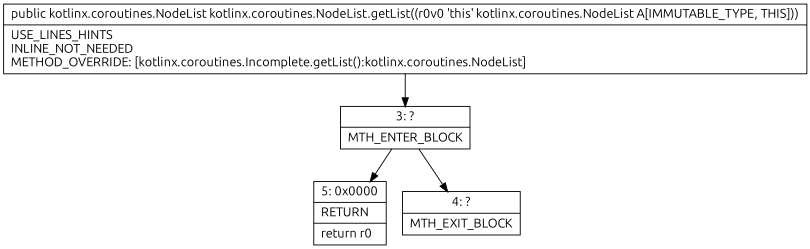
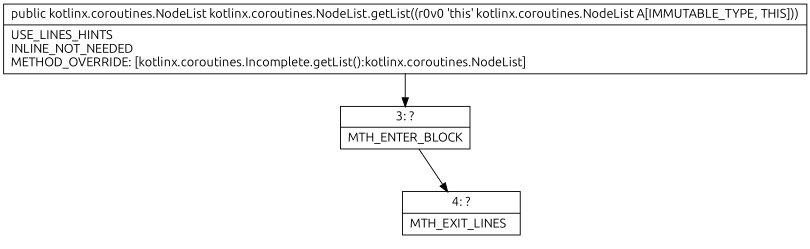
node "5: 0x0000": removed
node "4: ?": text "MTH_EXIT_BLOCK" -> "MTH_EXIT_LINES"
